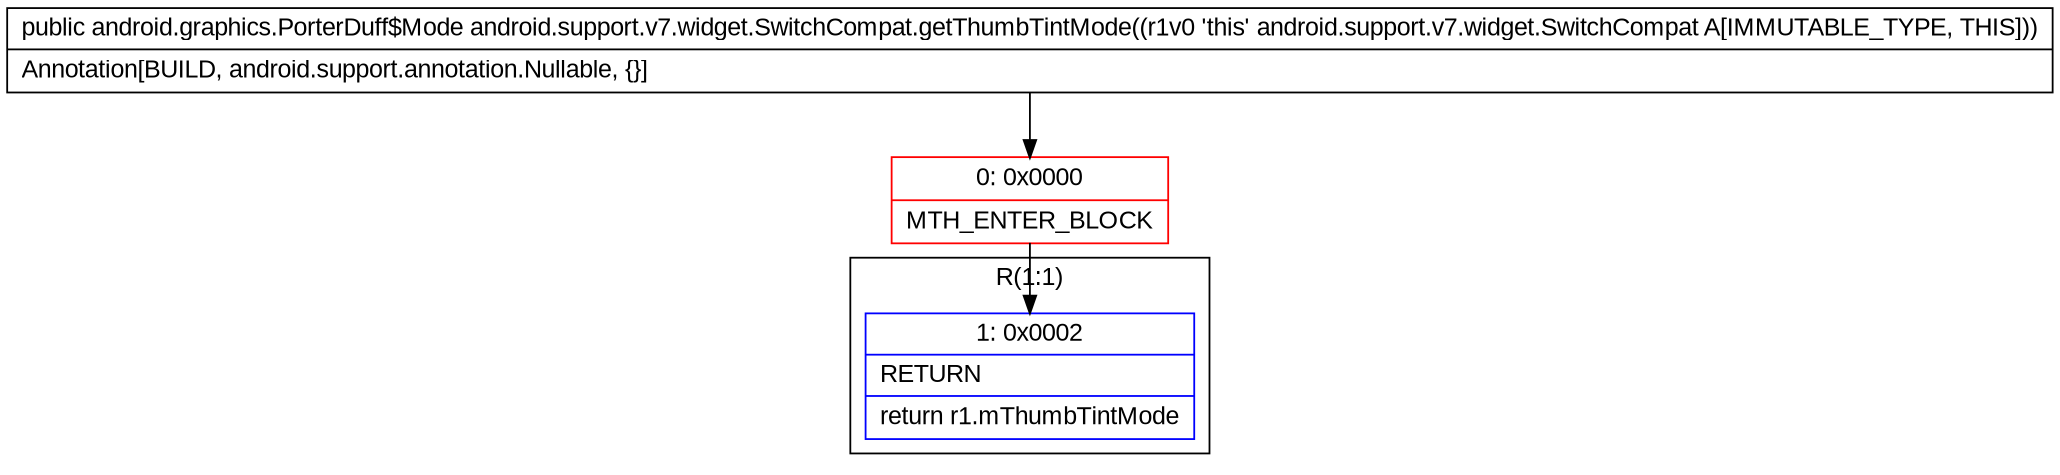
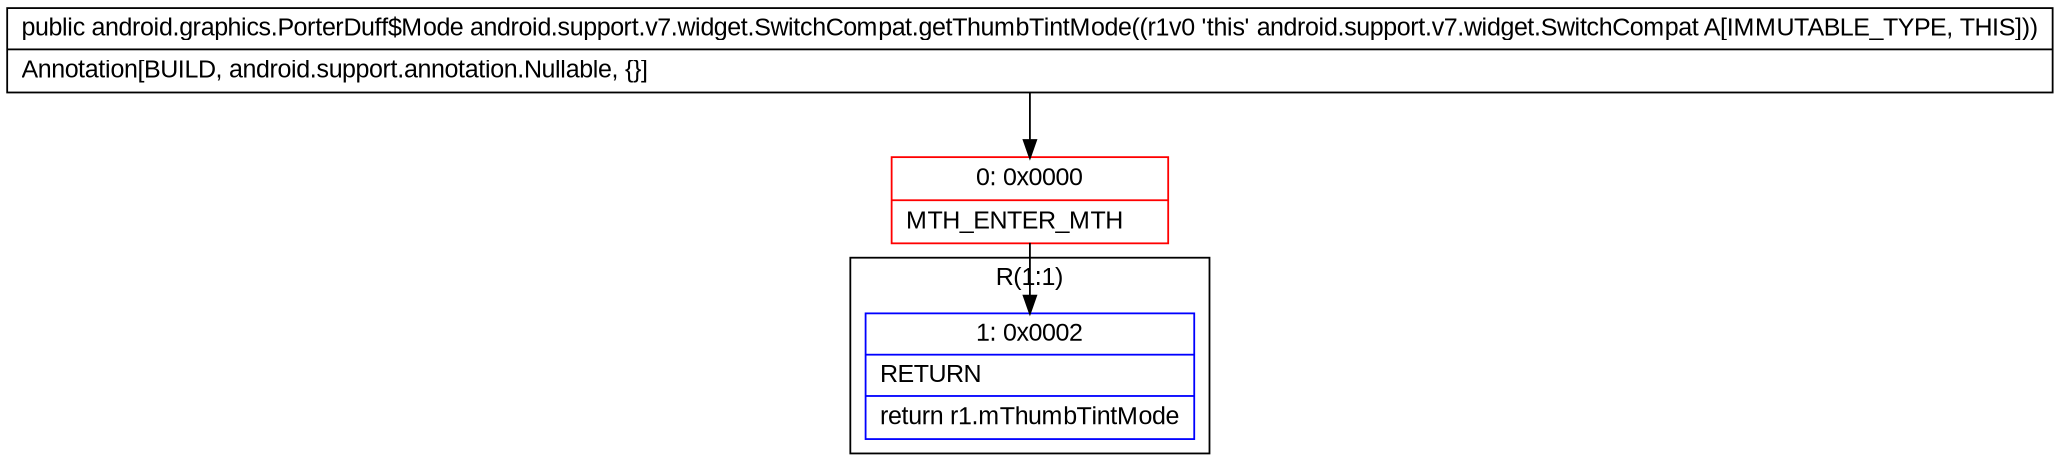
node "0: 0x0000": text "MTH_ENTER_BLOCK" -> "MTH_ENTER_MTH"
